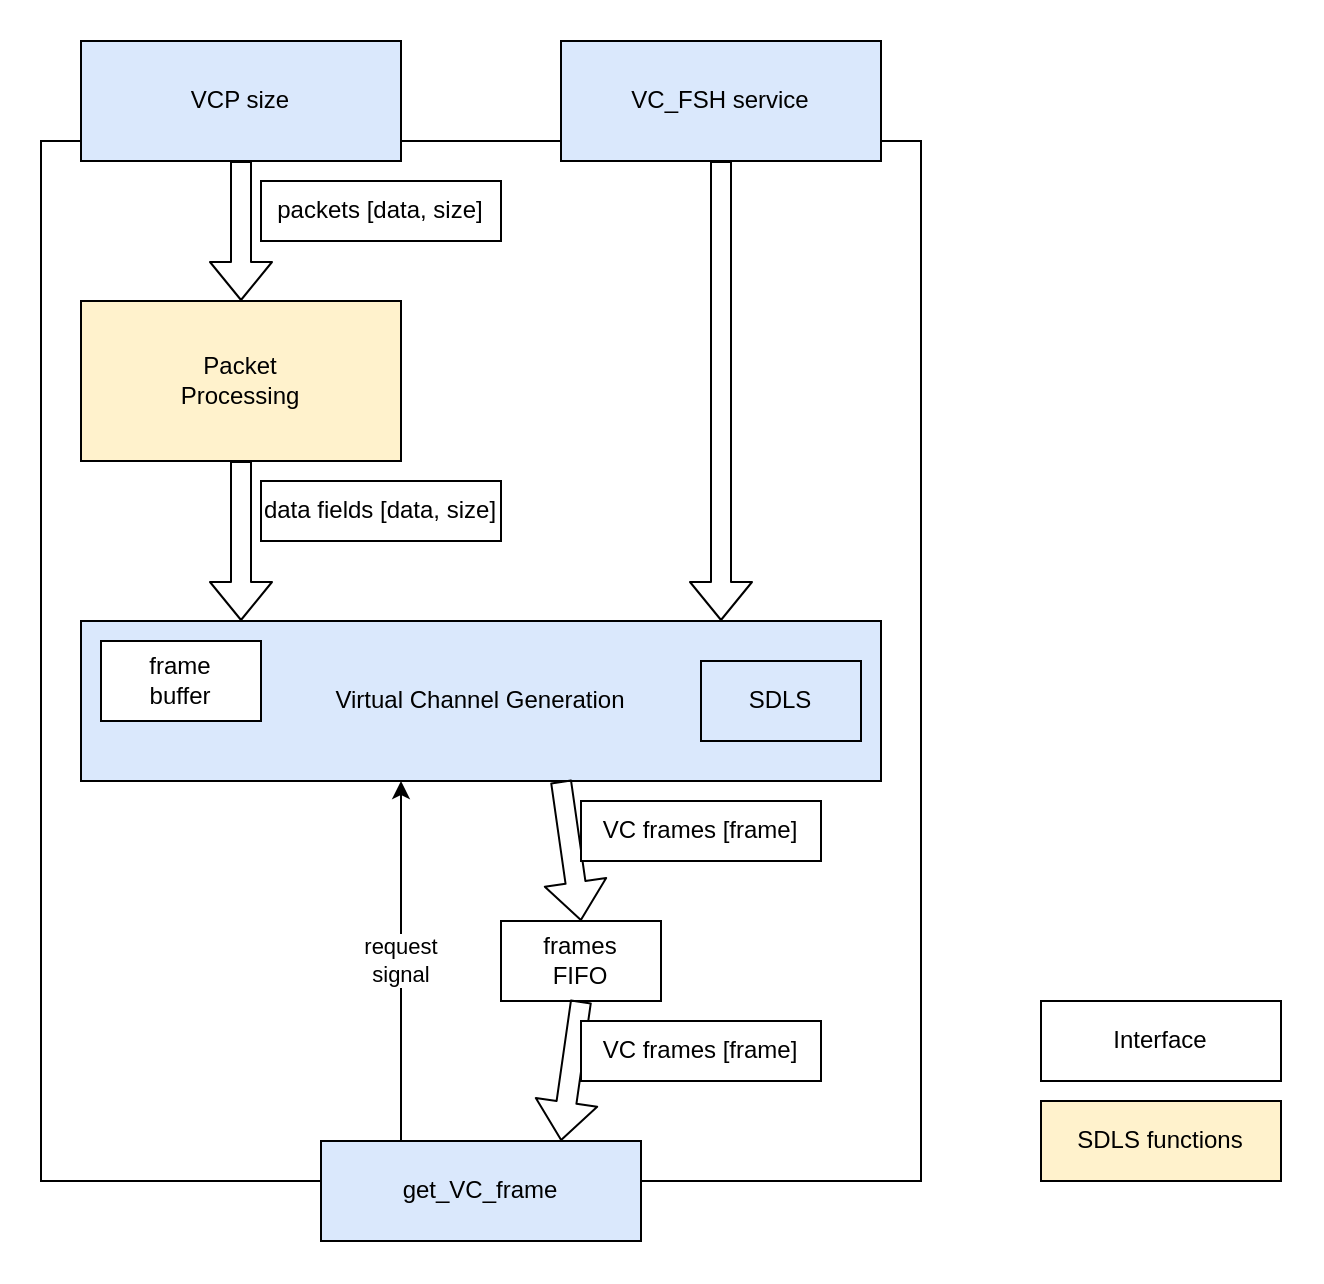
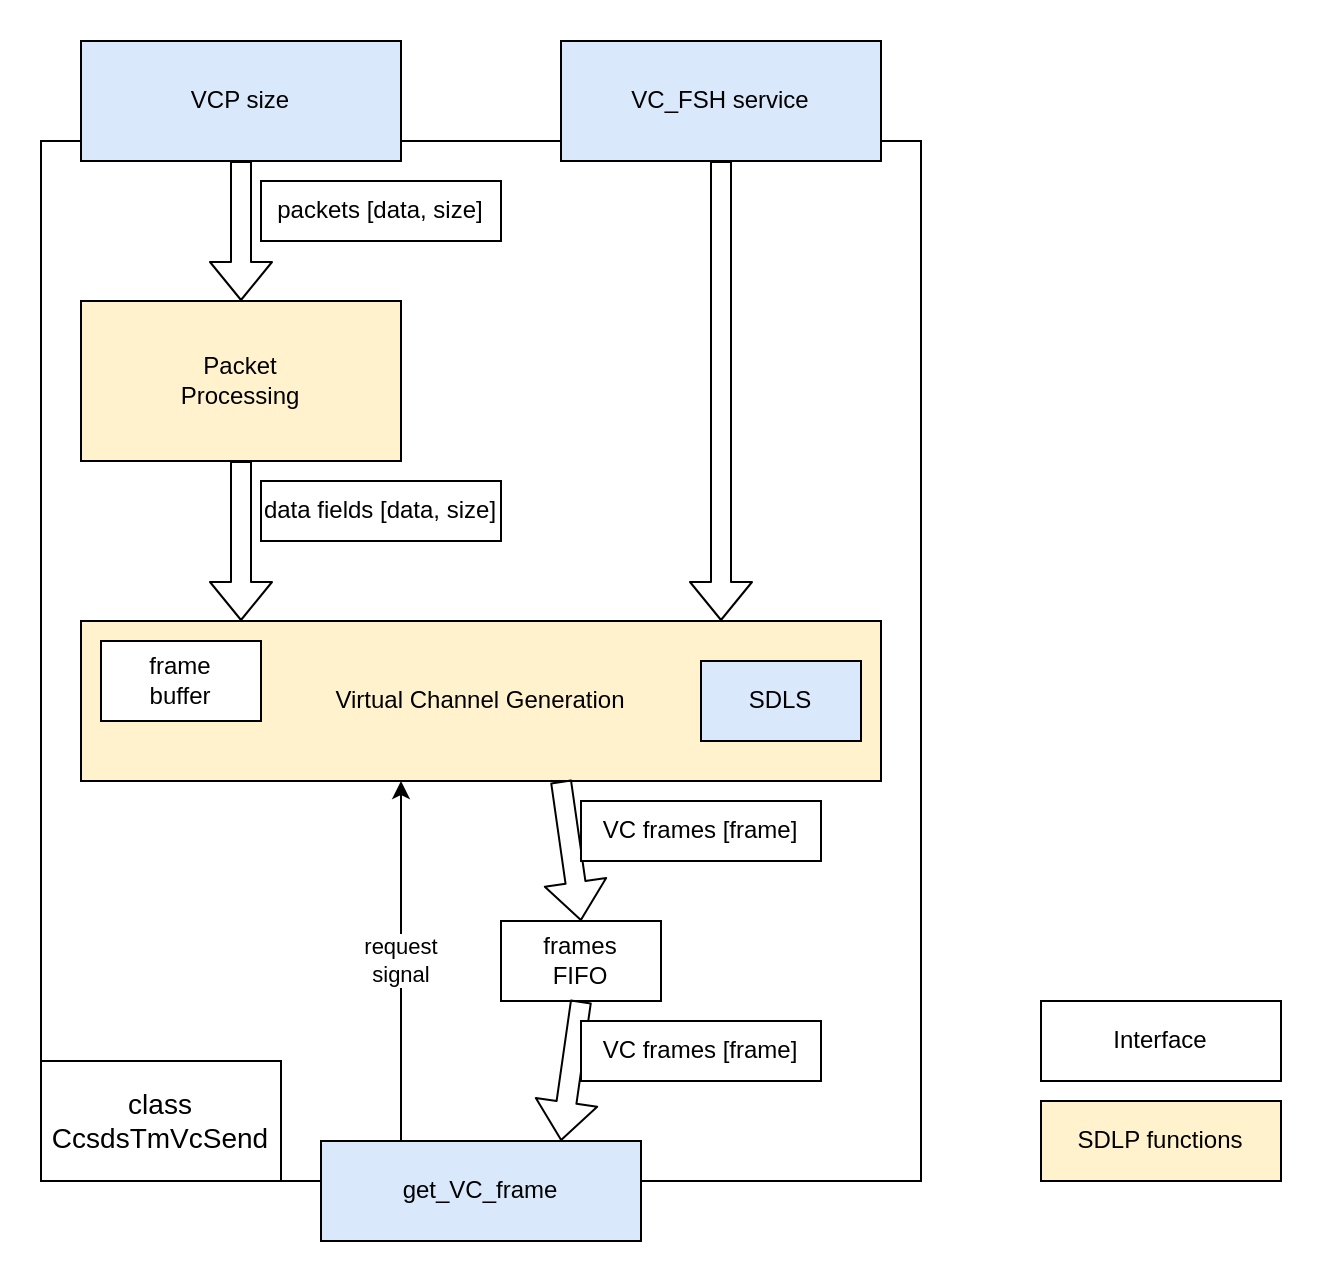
node "Virtual Channel Generation": fillcolor #dae8fc -> #fff2cc
node "class CcsdsTmVcSend": added
node "SDLS functions": label "SDLS functions" -> "SDLP functions"
